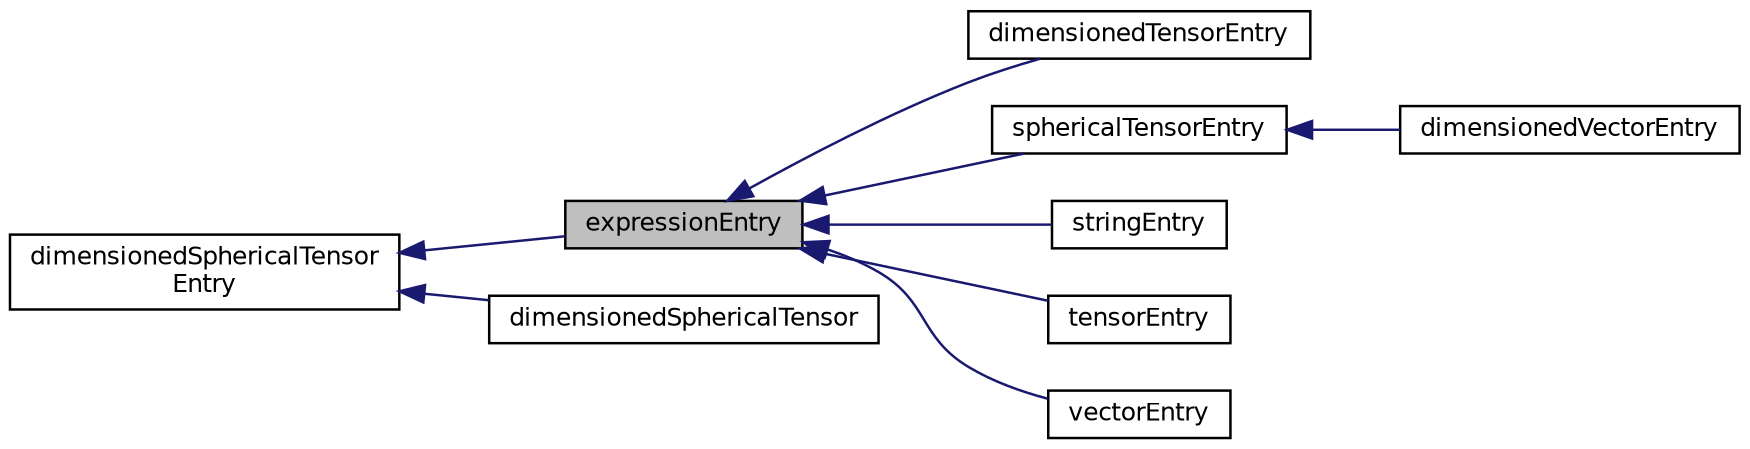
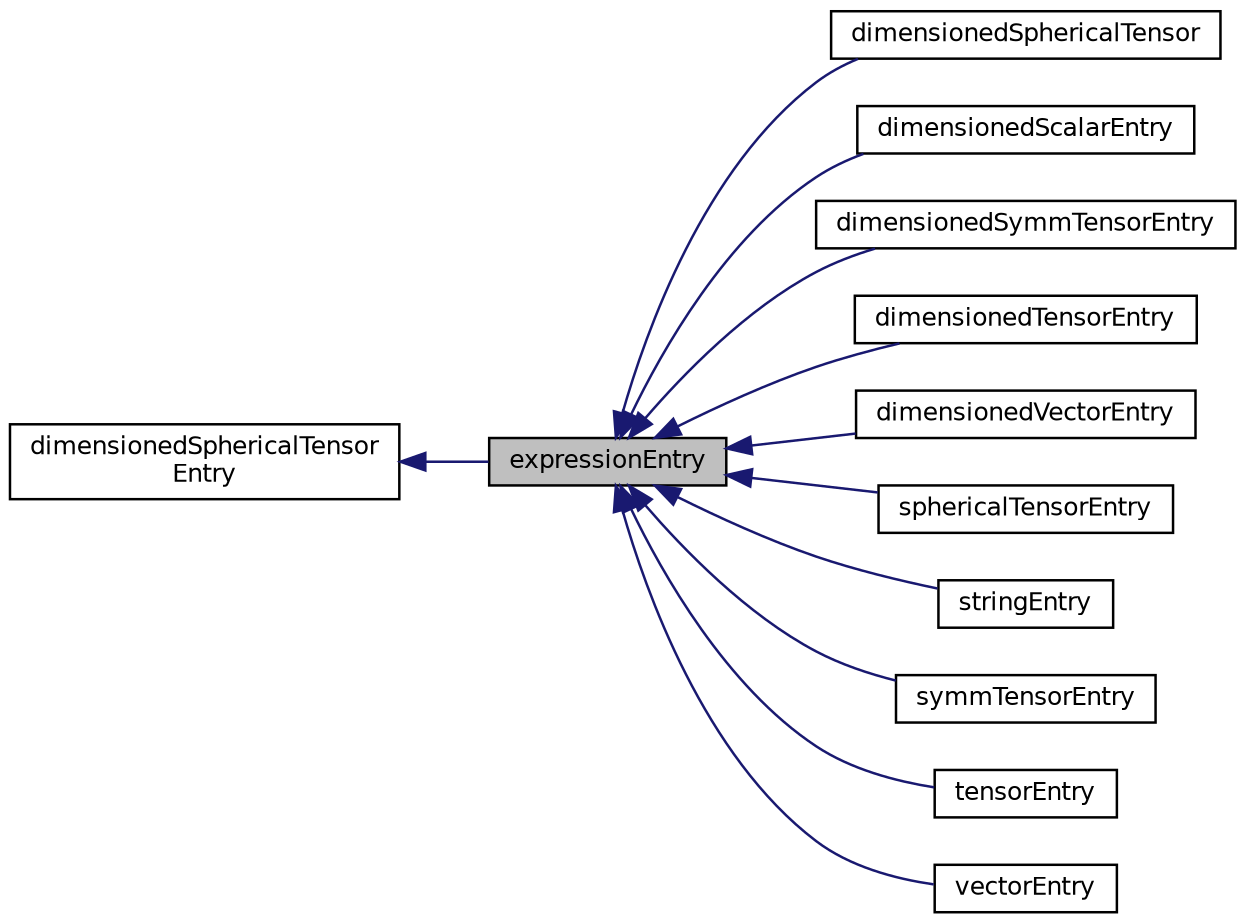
node "dimensionedScalarEntry": added
edge "dimensionedVectorEntry" -> "sphericalTensorEntry": now "dimensionedVectorEntry" -> "expressionEntry"
node "dimensionedSymmTensorEntry": added
edge "dimensionedSphericalTensor" -> "dimensionedSphericalTensor Entry": now "dimensionedSphericalTensor" -> "expressionEntry"
node "symmTensorEntry": added
